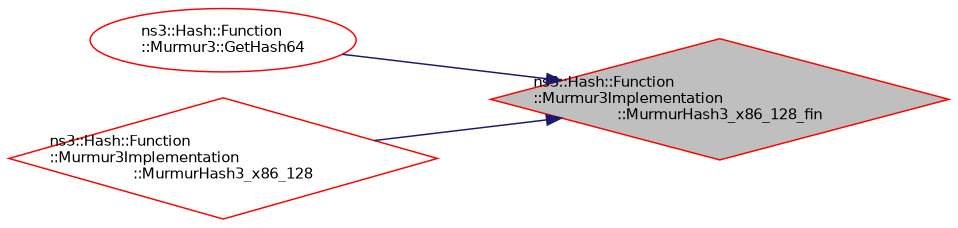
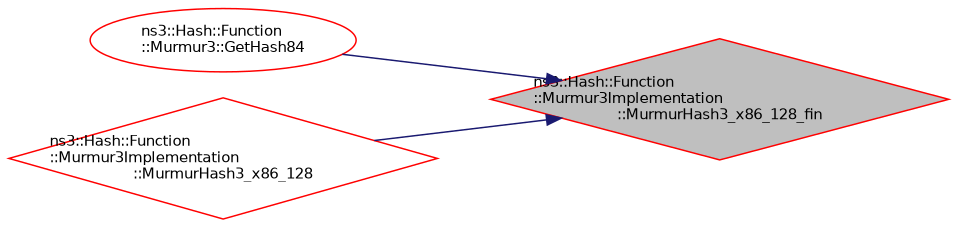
node "ns3::Hash::Function ::Murmur3::GetHash64": label "ns3::Hash::Function ::Murmur3::GetHash64" -> "ns3::Hash::Function ::Murmur3::GetHash84"
